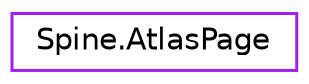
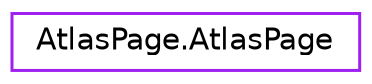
node "Spine.AtlasPage": label "Spine.AtlasPage" -> "AtlasPage.AtlasPage"
